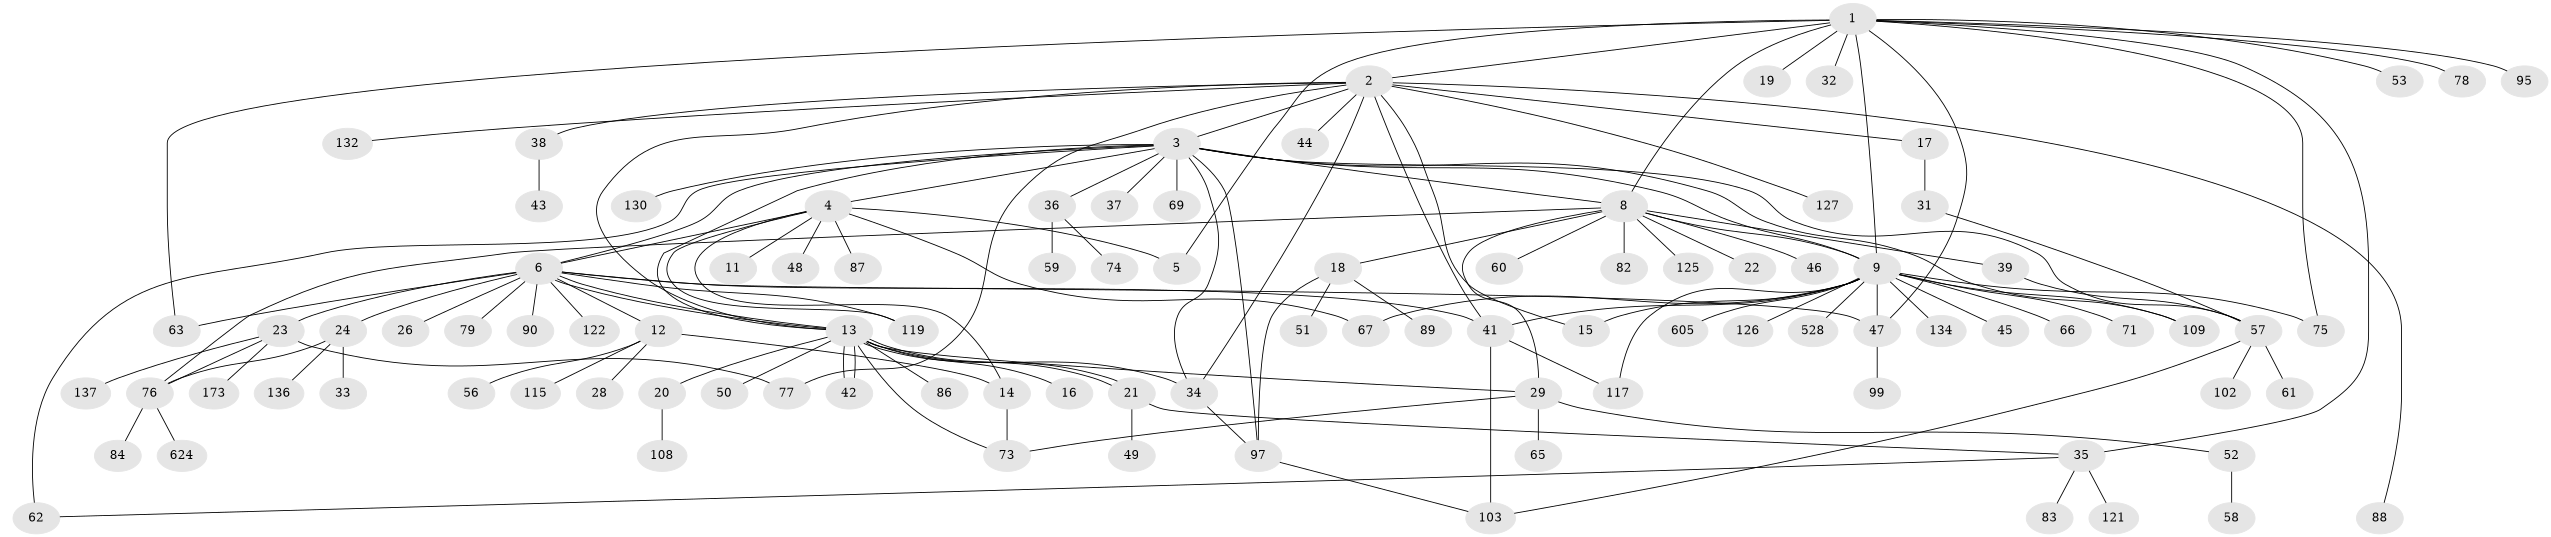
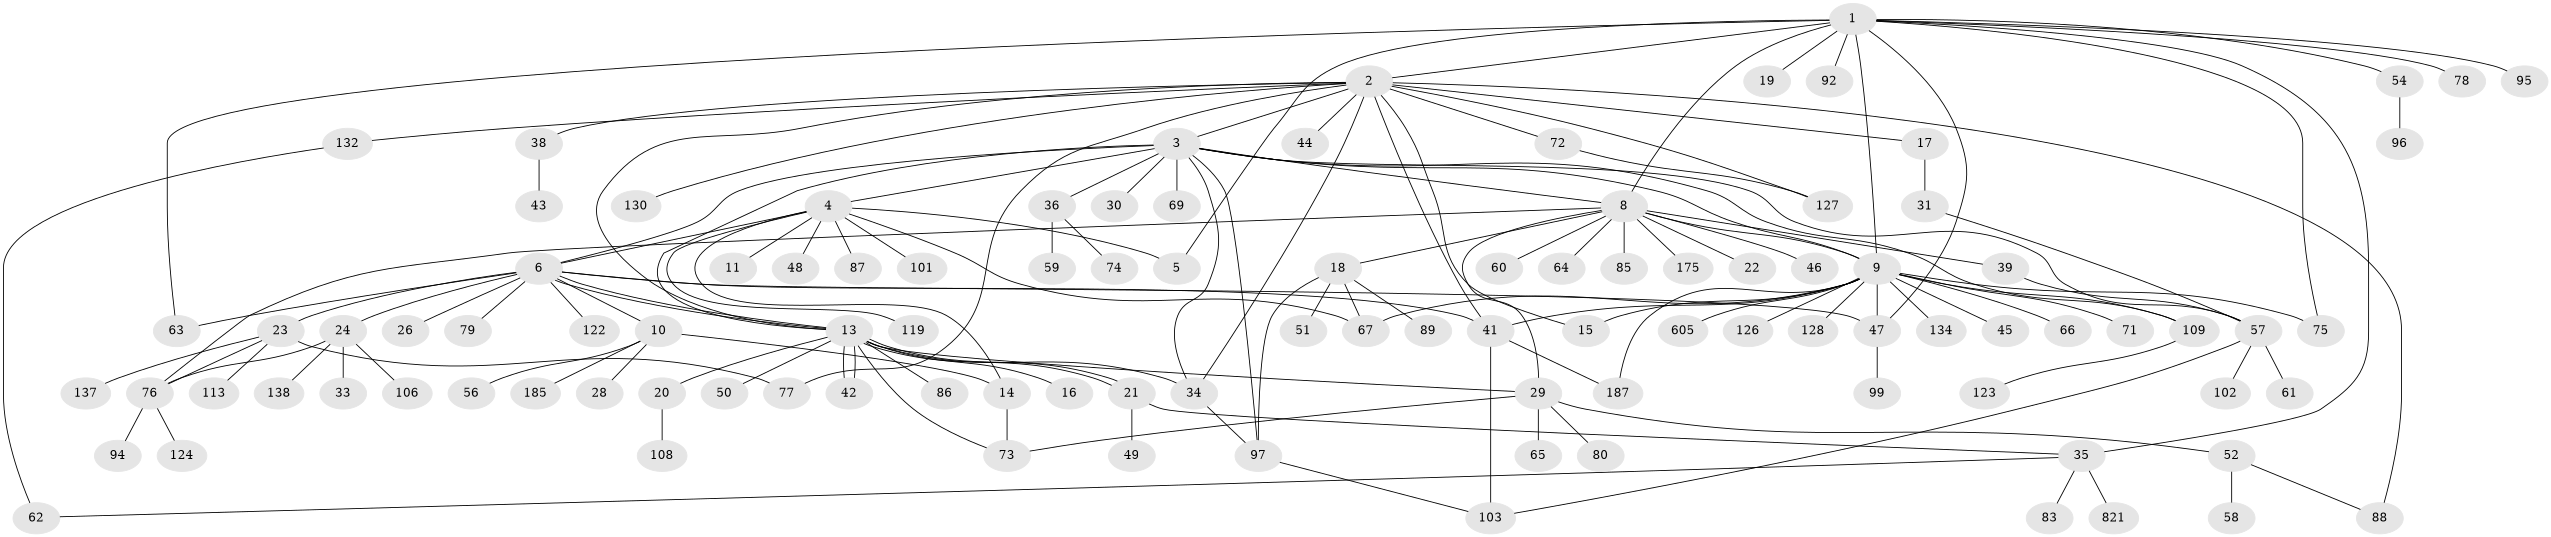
node "32": label "32" -> "92"
node "53": label "53" -> "54"
node "72": added
node "96": added
edge "3" -- "130": now "2" -- "130"
node "37": label "37" -> "30"
edge "3" -- "62": now "132" -- "62"
node "101": added
node "64": added
node "82": label "82" -> "85"
node "125": label "125" -> "175"
edge "6" -- "119": removed
edge "18" -- "67": added
node "90": removed
node "12": label "12" -> "10"
node "528": label "528" -> "128"
node "173": label "173" -> "113"
node "136": label "136" -> "138"
node "106": added
node "115": label "115" -> "185"
node "117": label "117" -> "187"
node "123": added
node "84": label "84" -> "94"
node "624": label "624" -> "124"
node "80": added
edge "52" -- "88": added
node "121": label "121" -> "821"
